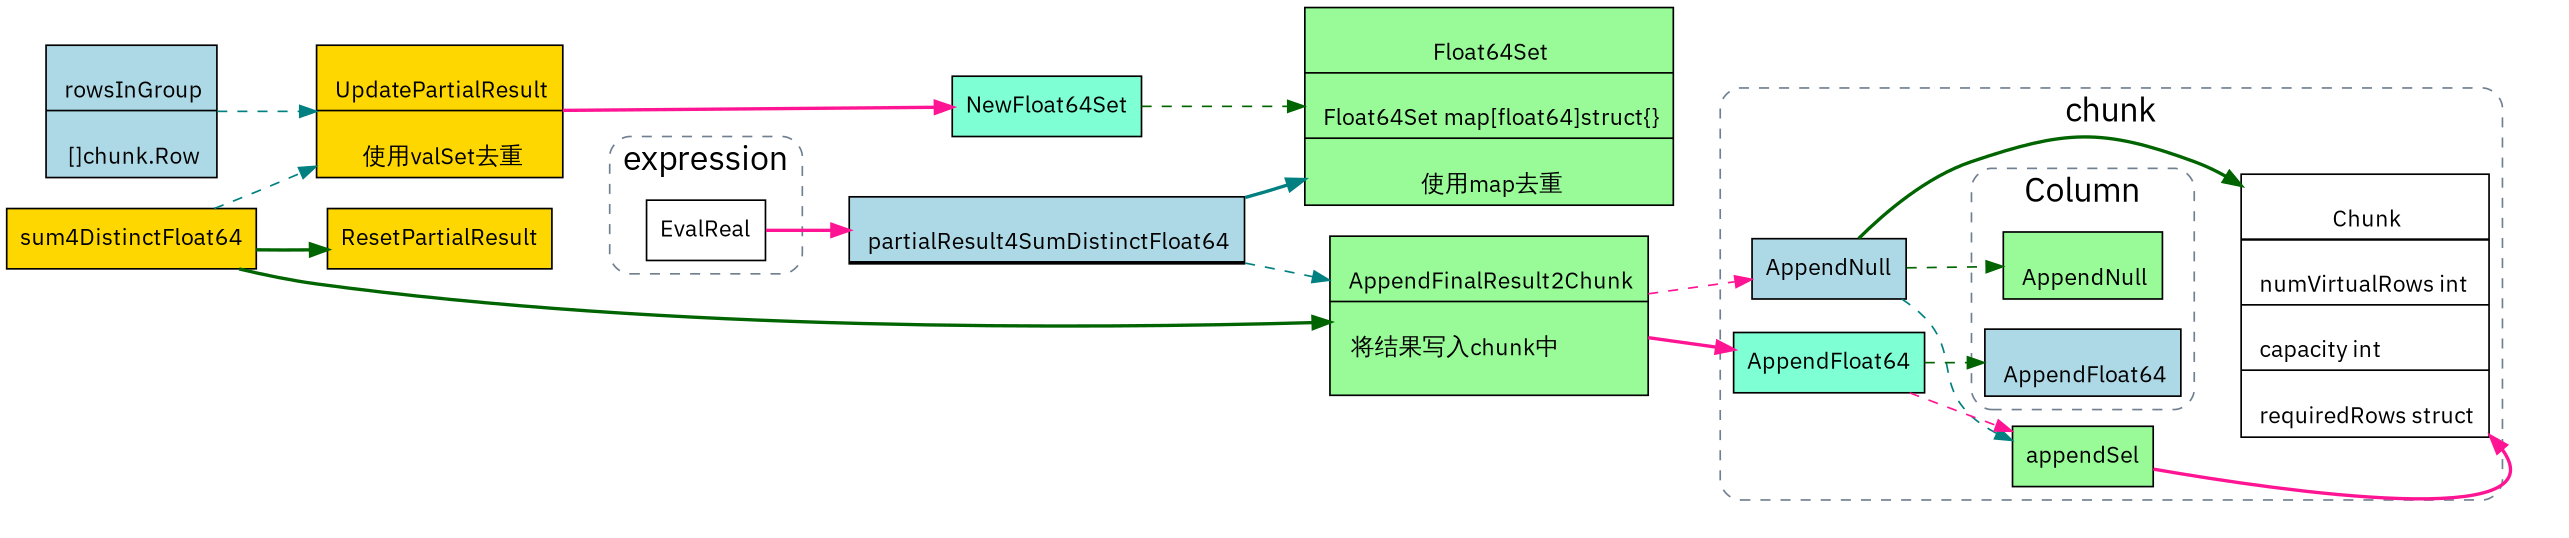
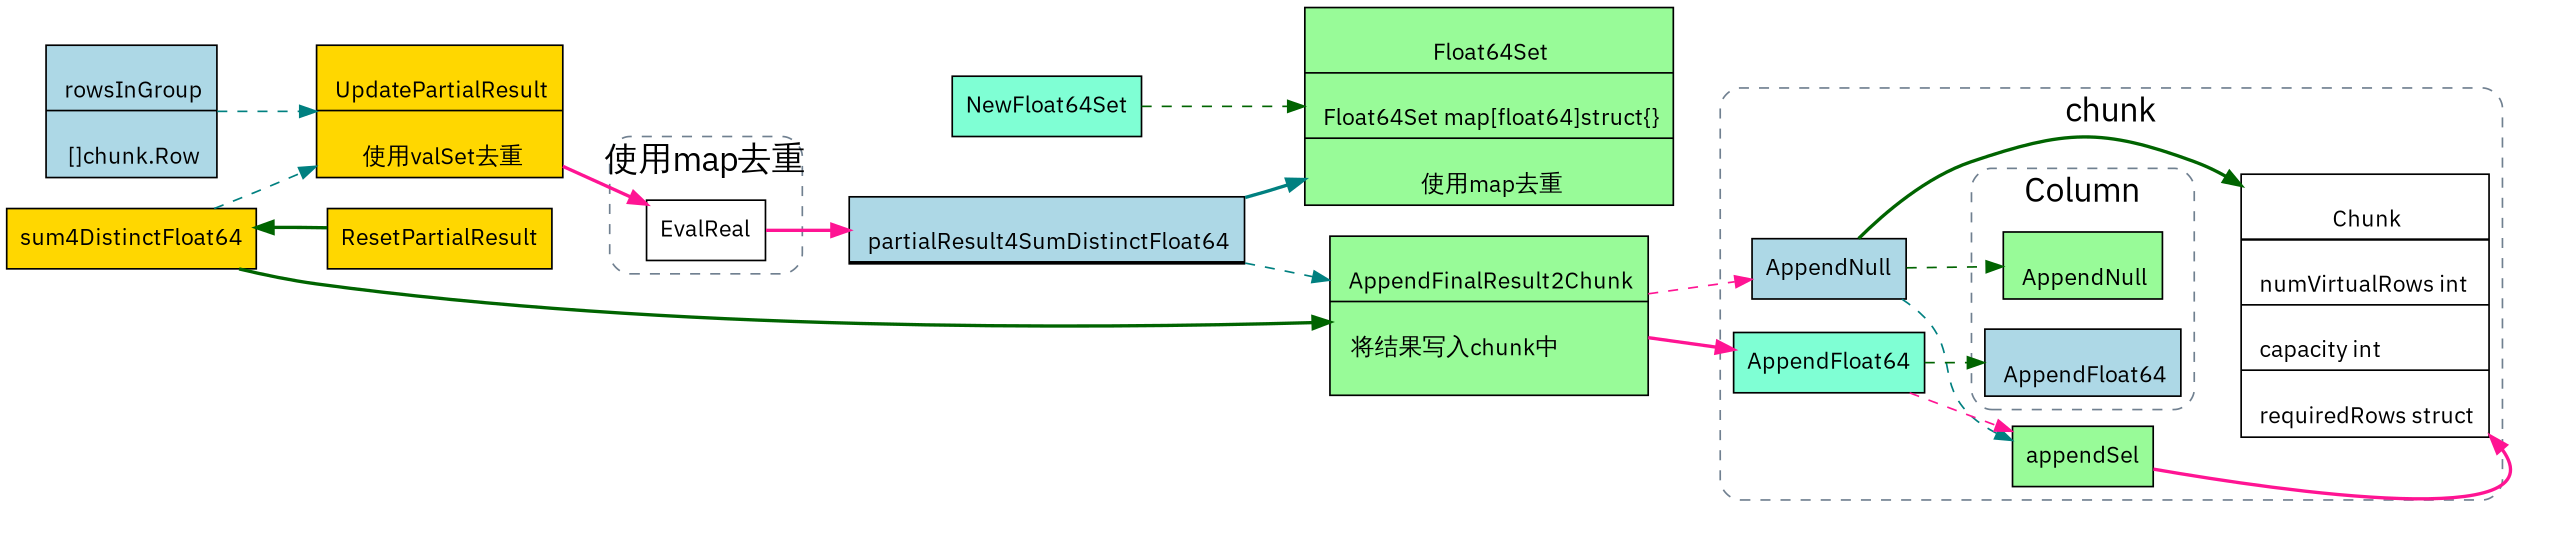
edge "UpdatePartialResult" -> "NewFloat64Set": now "UpdatePartialResult" -> "EvalReal"
cluster "expression": label "expression" -> "使用map去重"
edge "sum4DistinctFloat64" -> "ResetPartialResult": reversed
